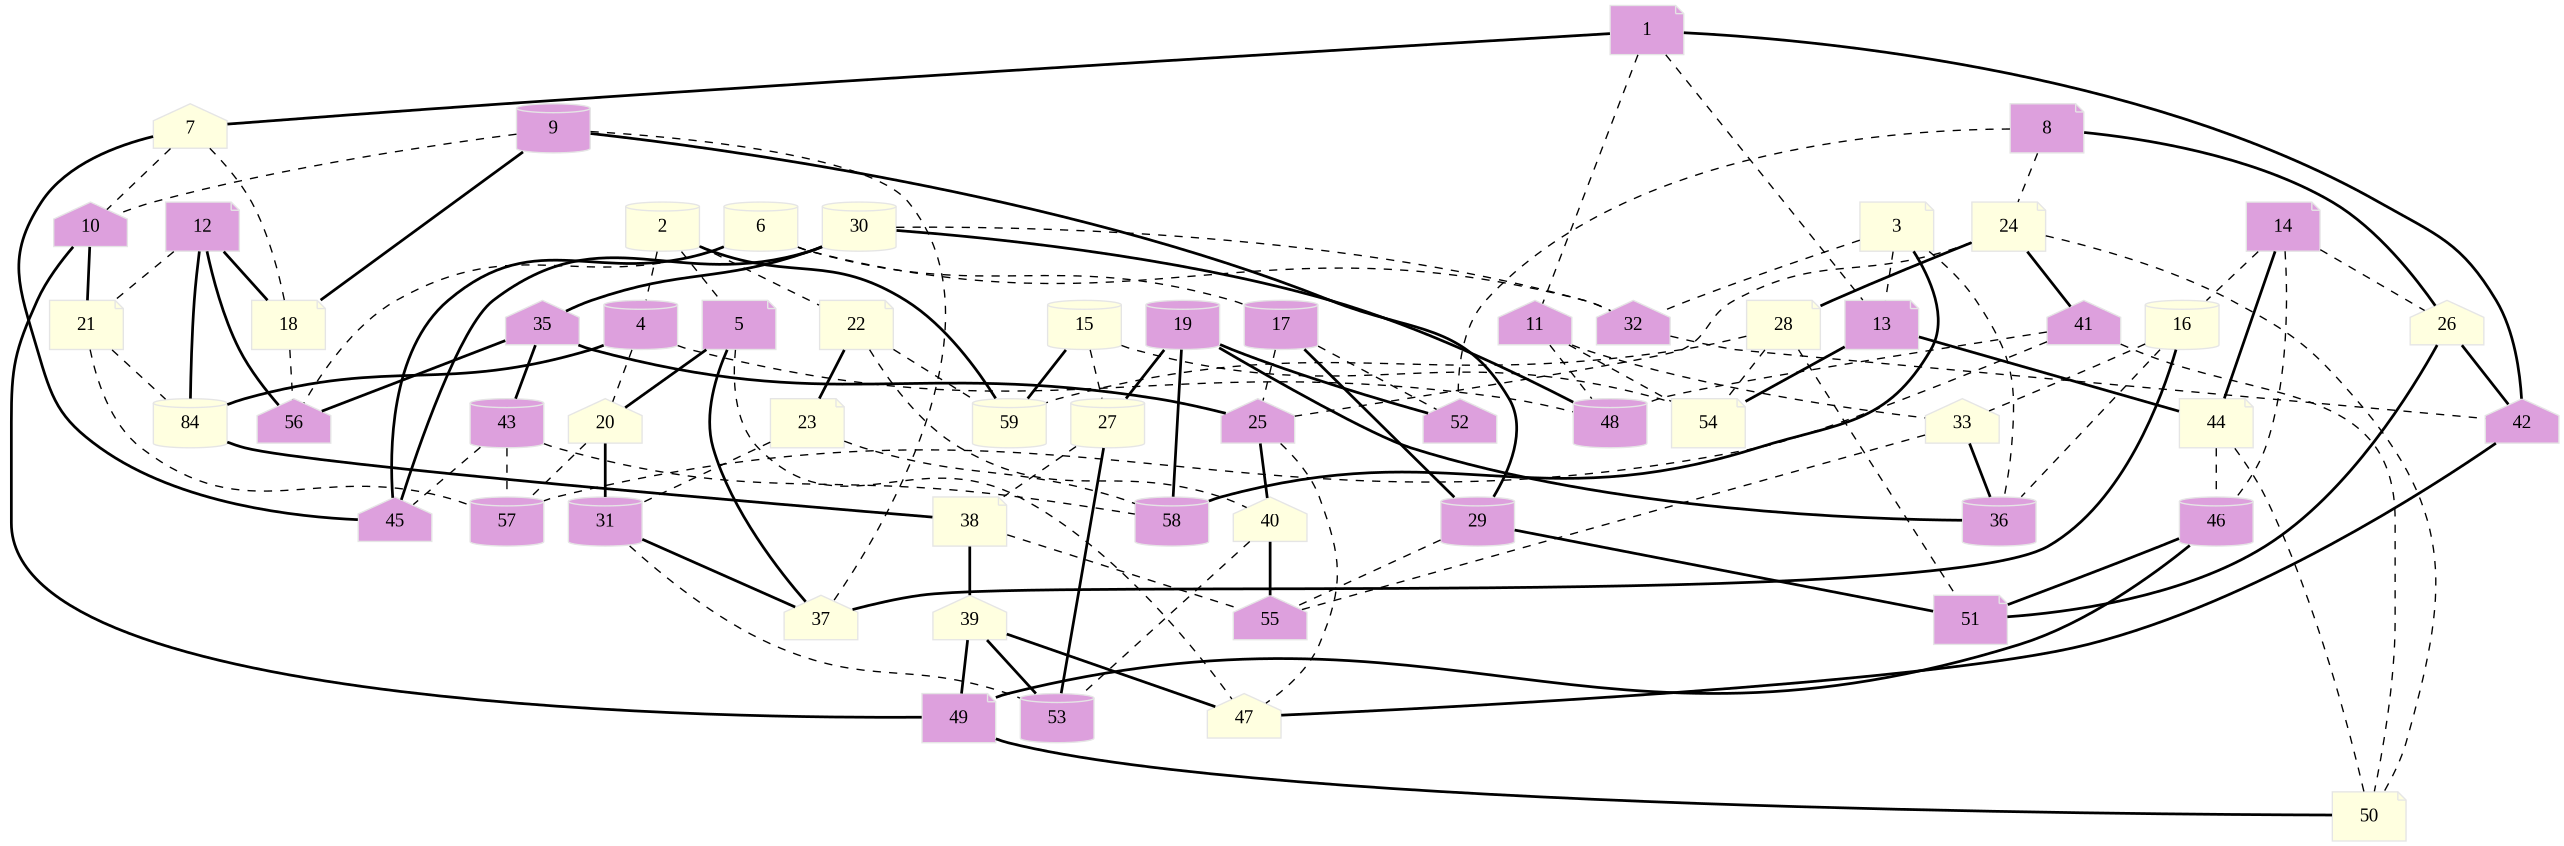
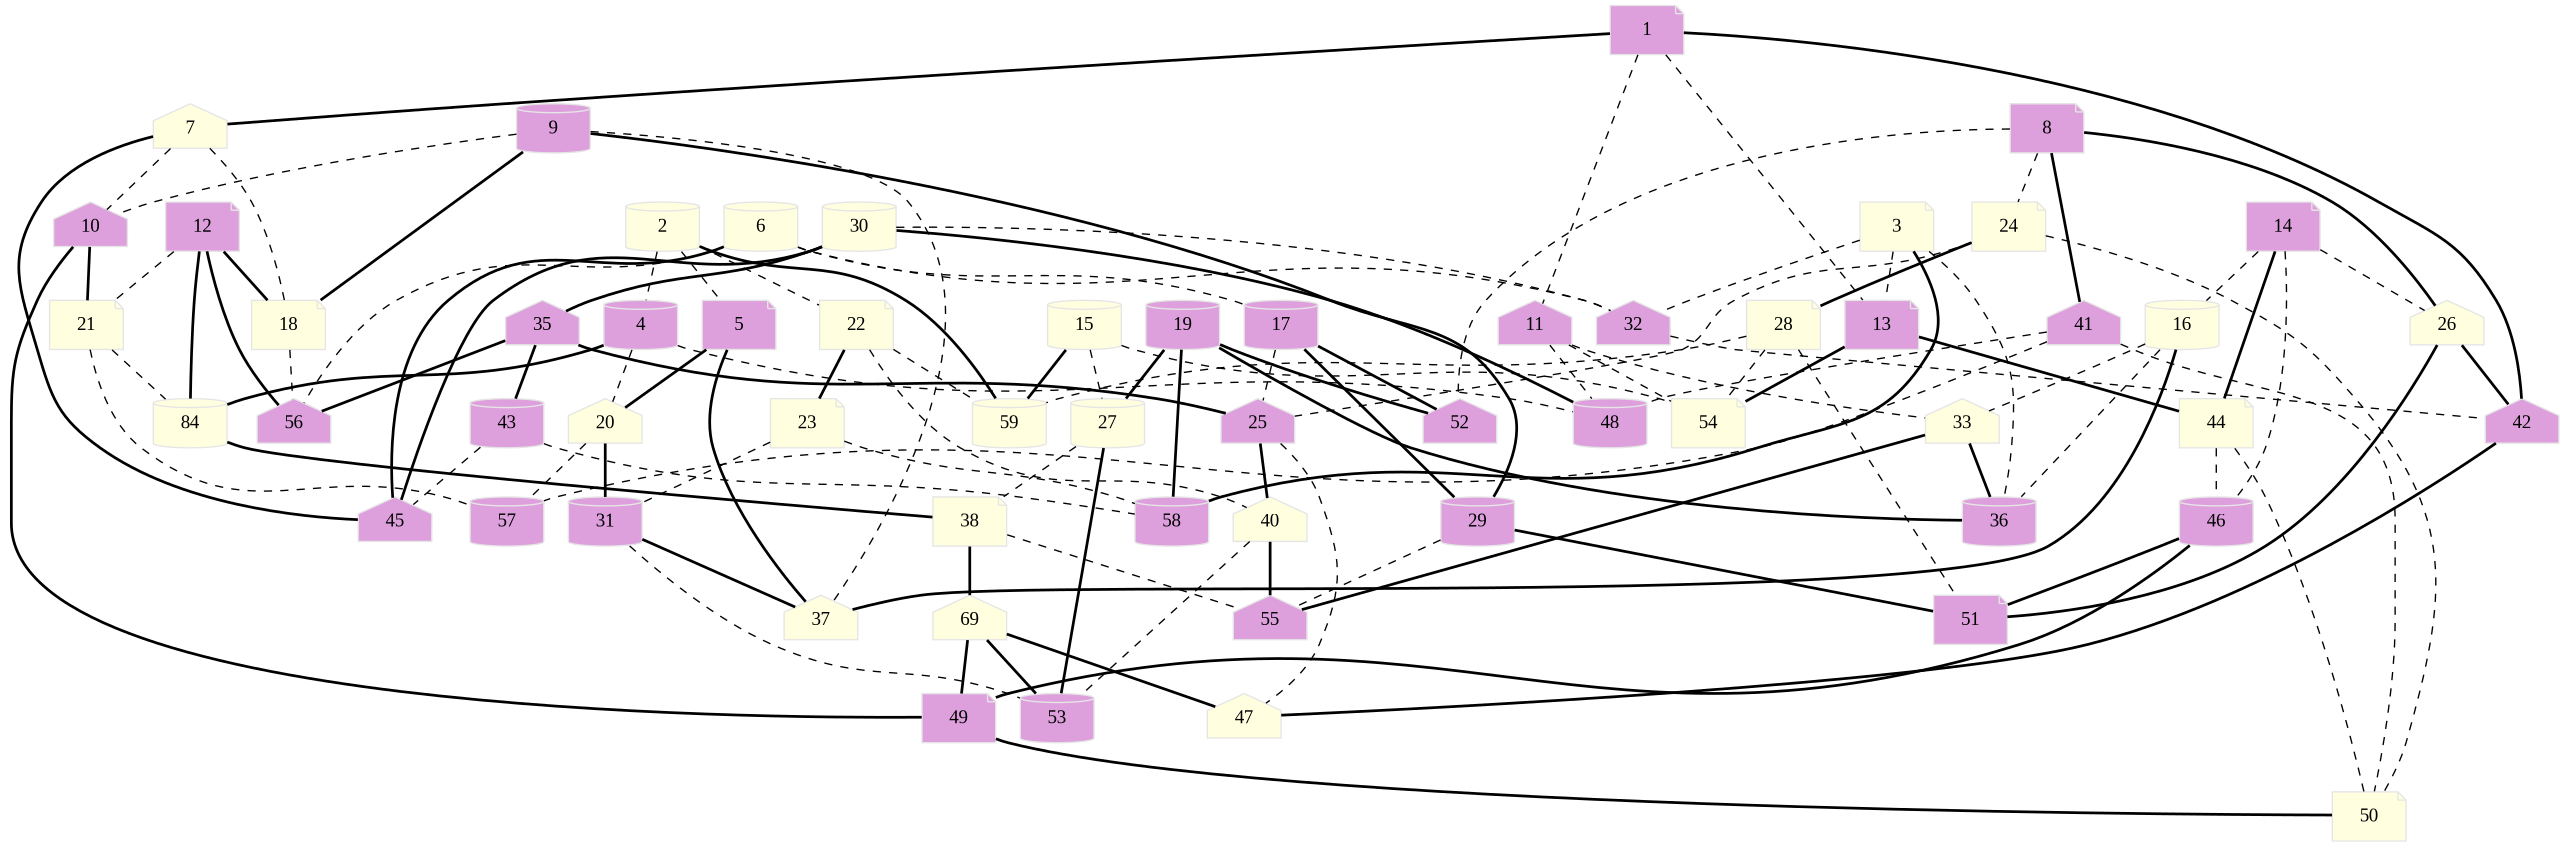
edge "24" -- "41": now "8" -- "41"
edge "17" -- "52": style dashed -> bold
edge "43" -- "57": removed
edge "5" -- "47": removed
edge "33" -- "55": style dashed -> bold
node "39": label "39" -> "69"
